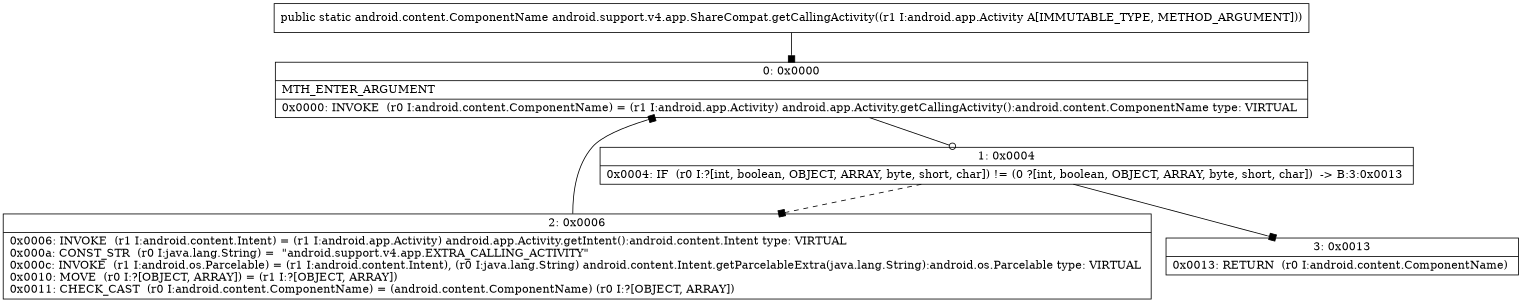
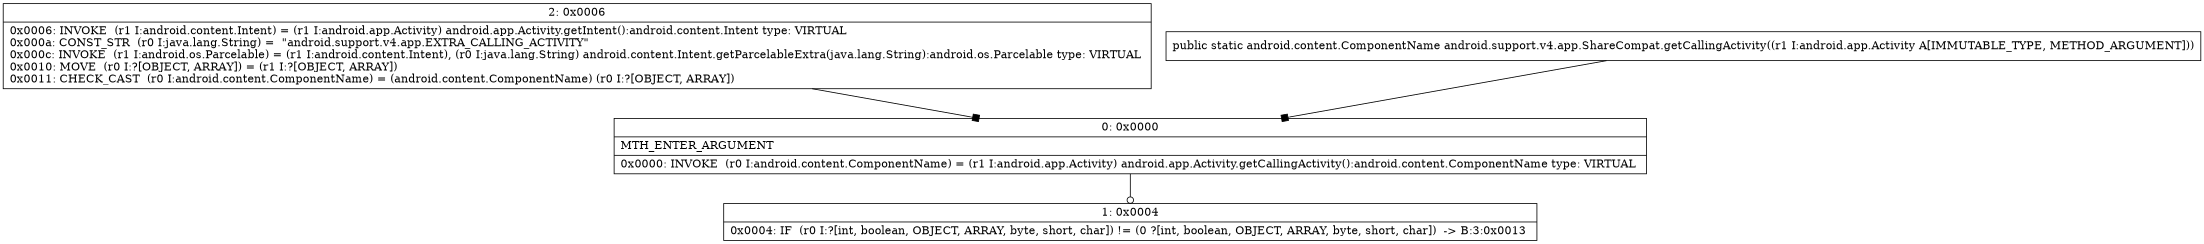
edge "1: 0x0004" -> "2: 0x0006": removed
node "3: 0x0013": removed
